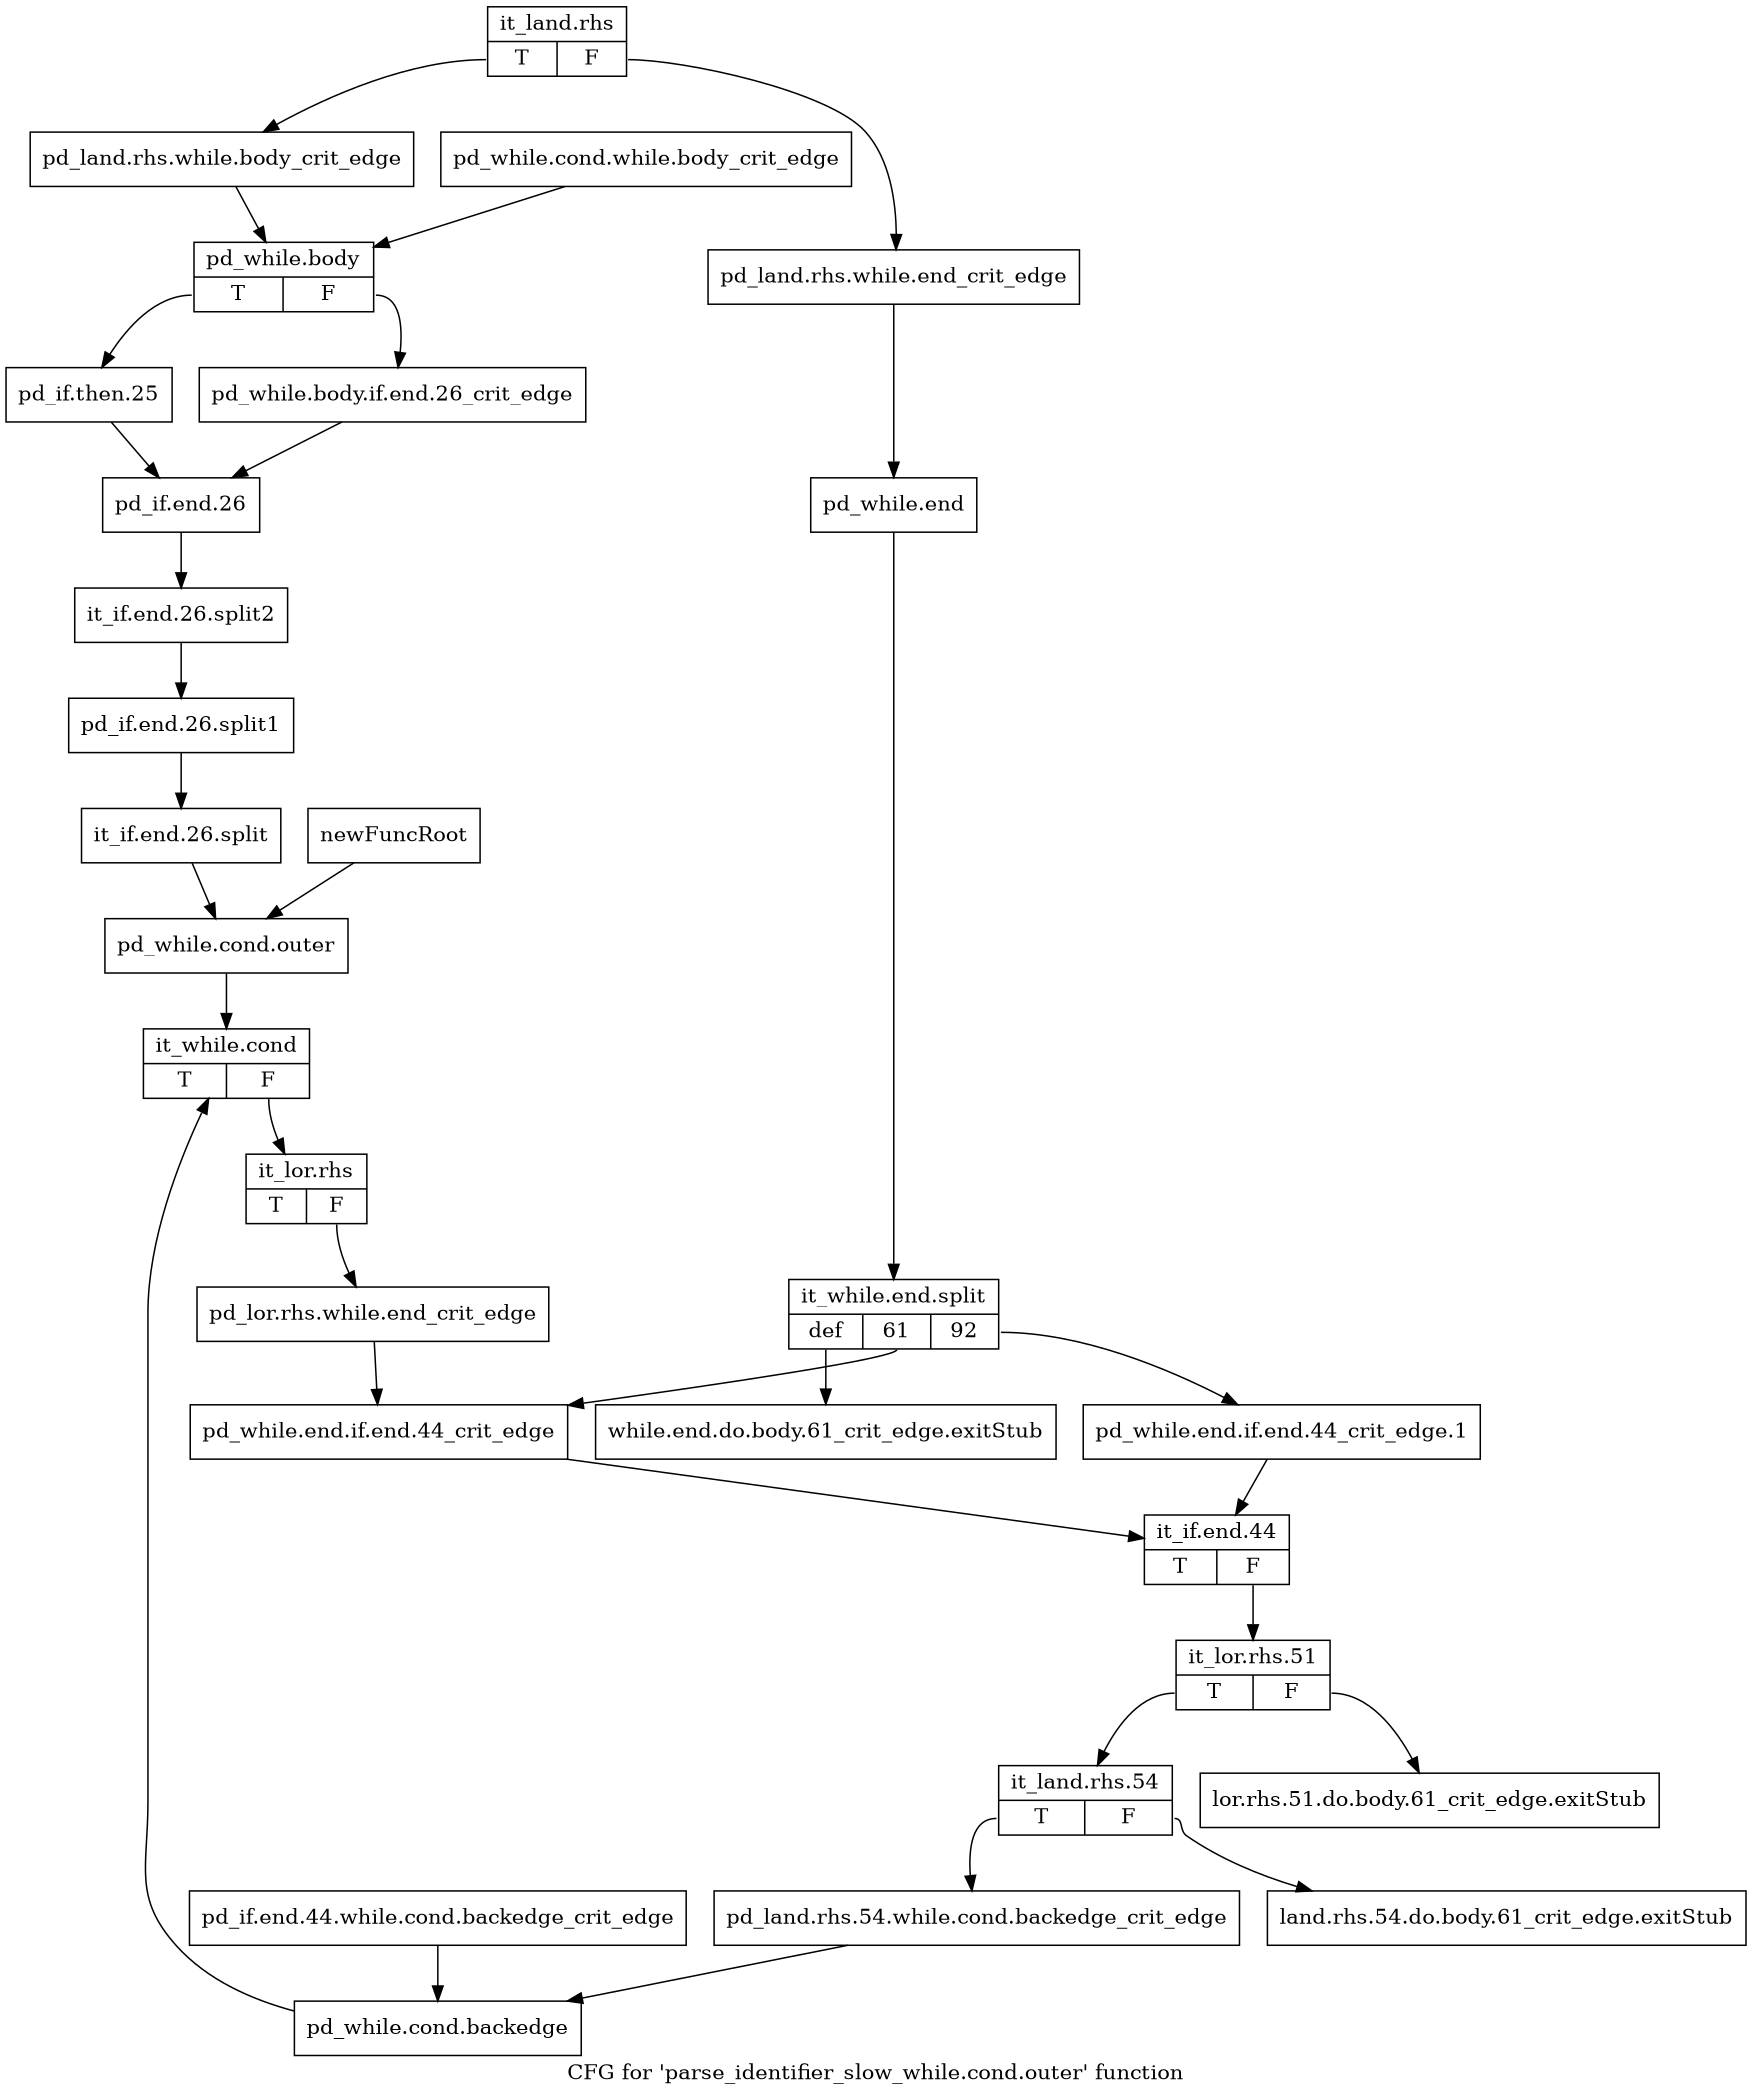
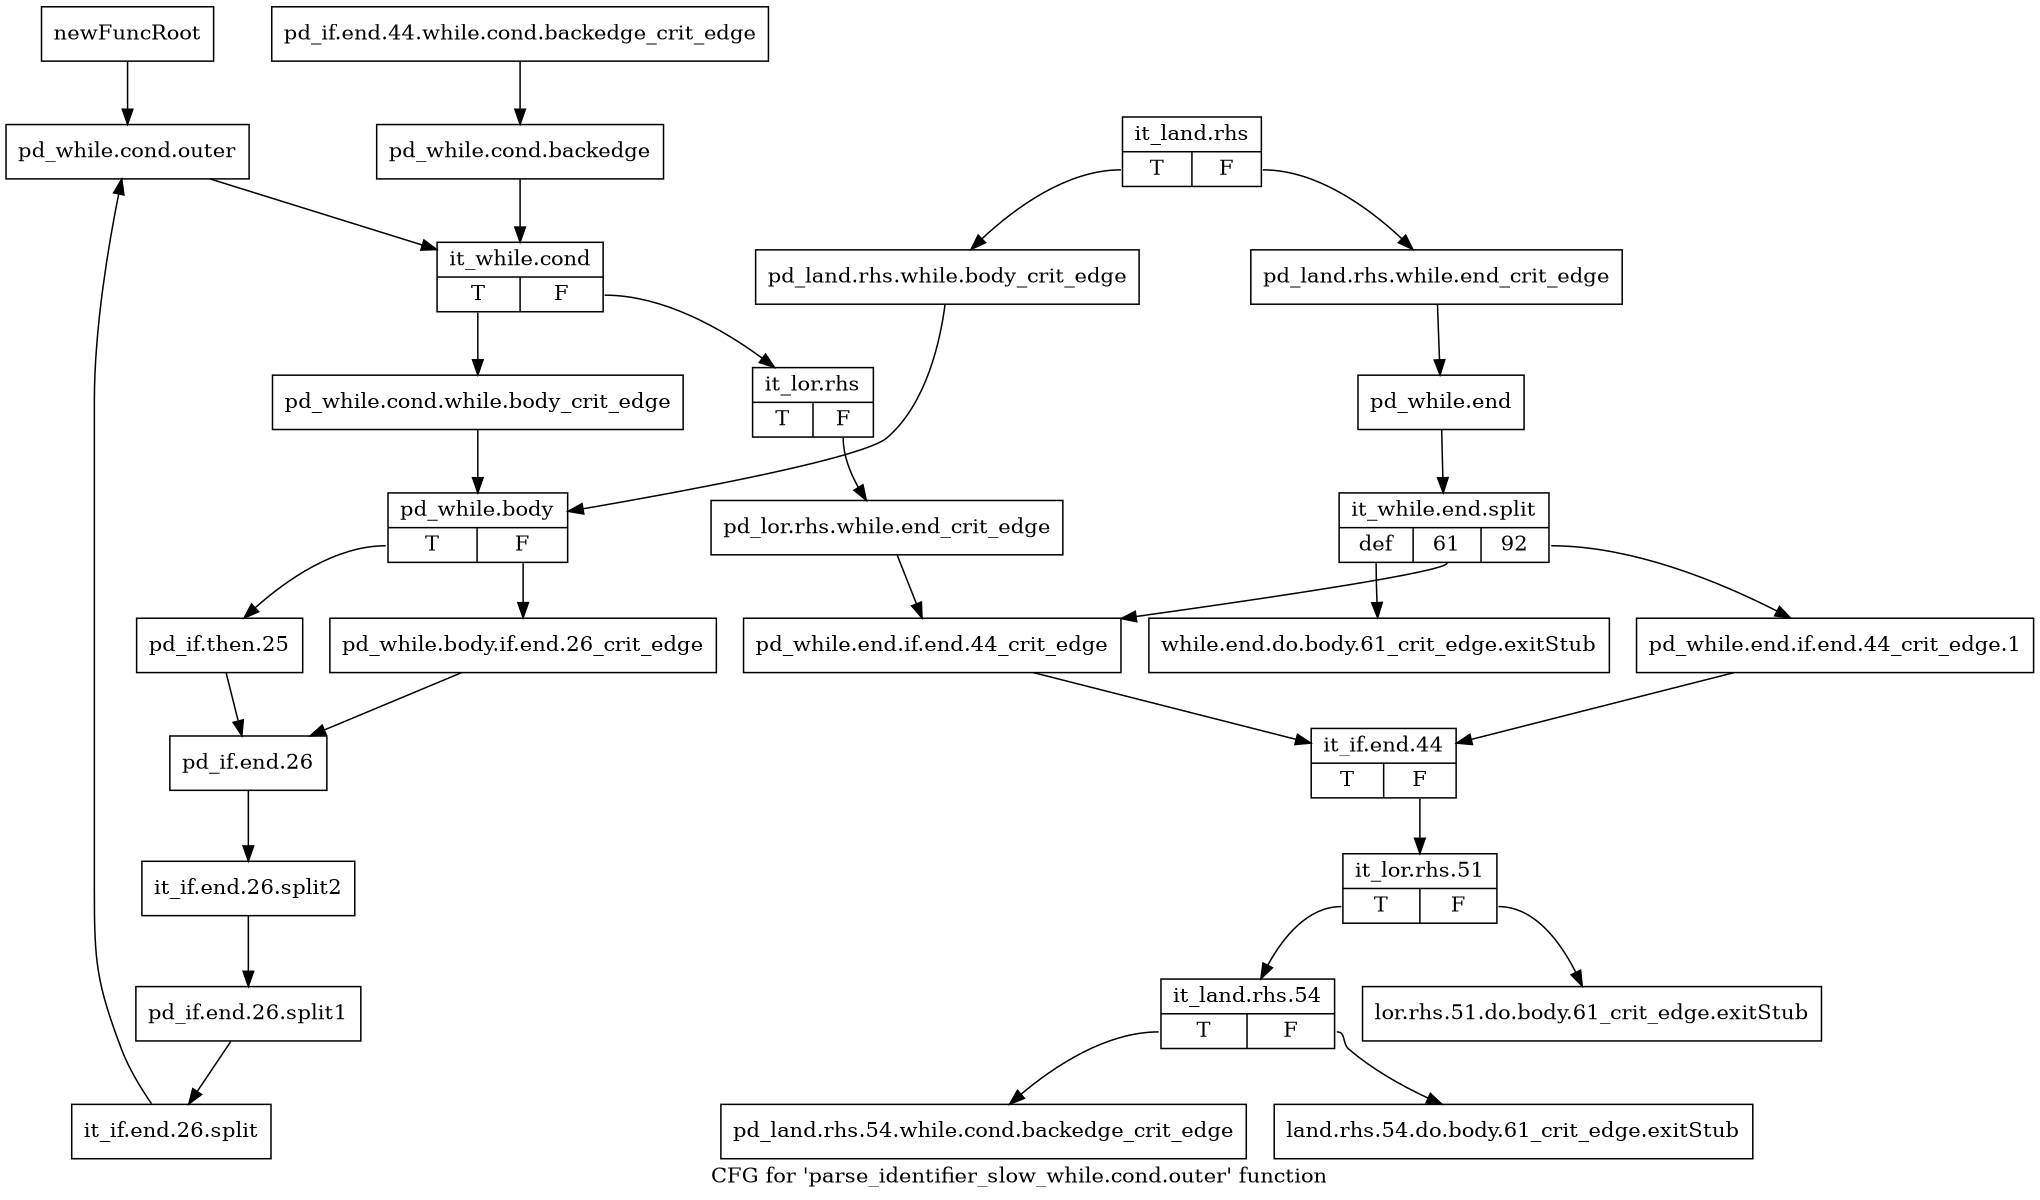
edge "it_while.cond" -> "pd_while.cond.while.body_crit_edge": added
edge "pd_land.rhs.54.while.cond.backedge_crit_edge" -> "pd_while.cond.backedge": removed
